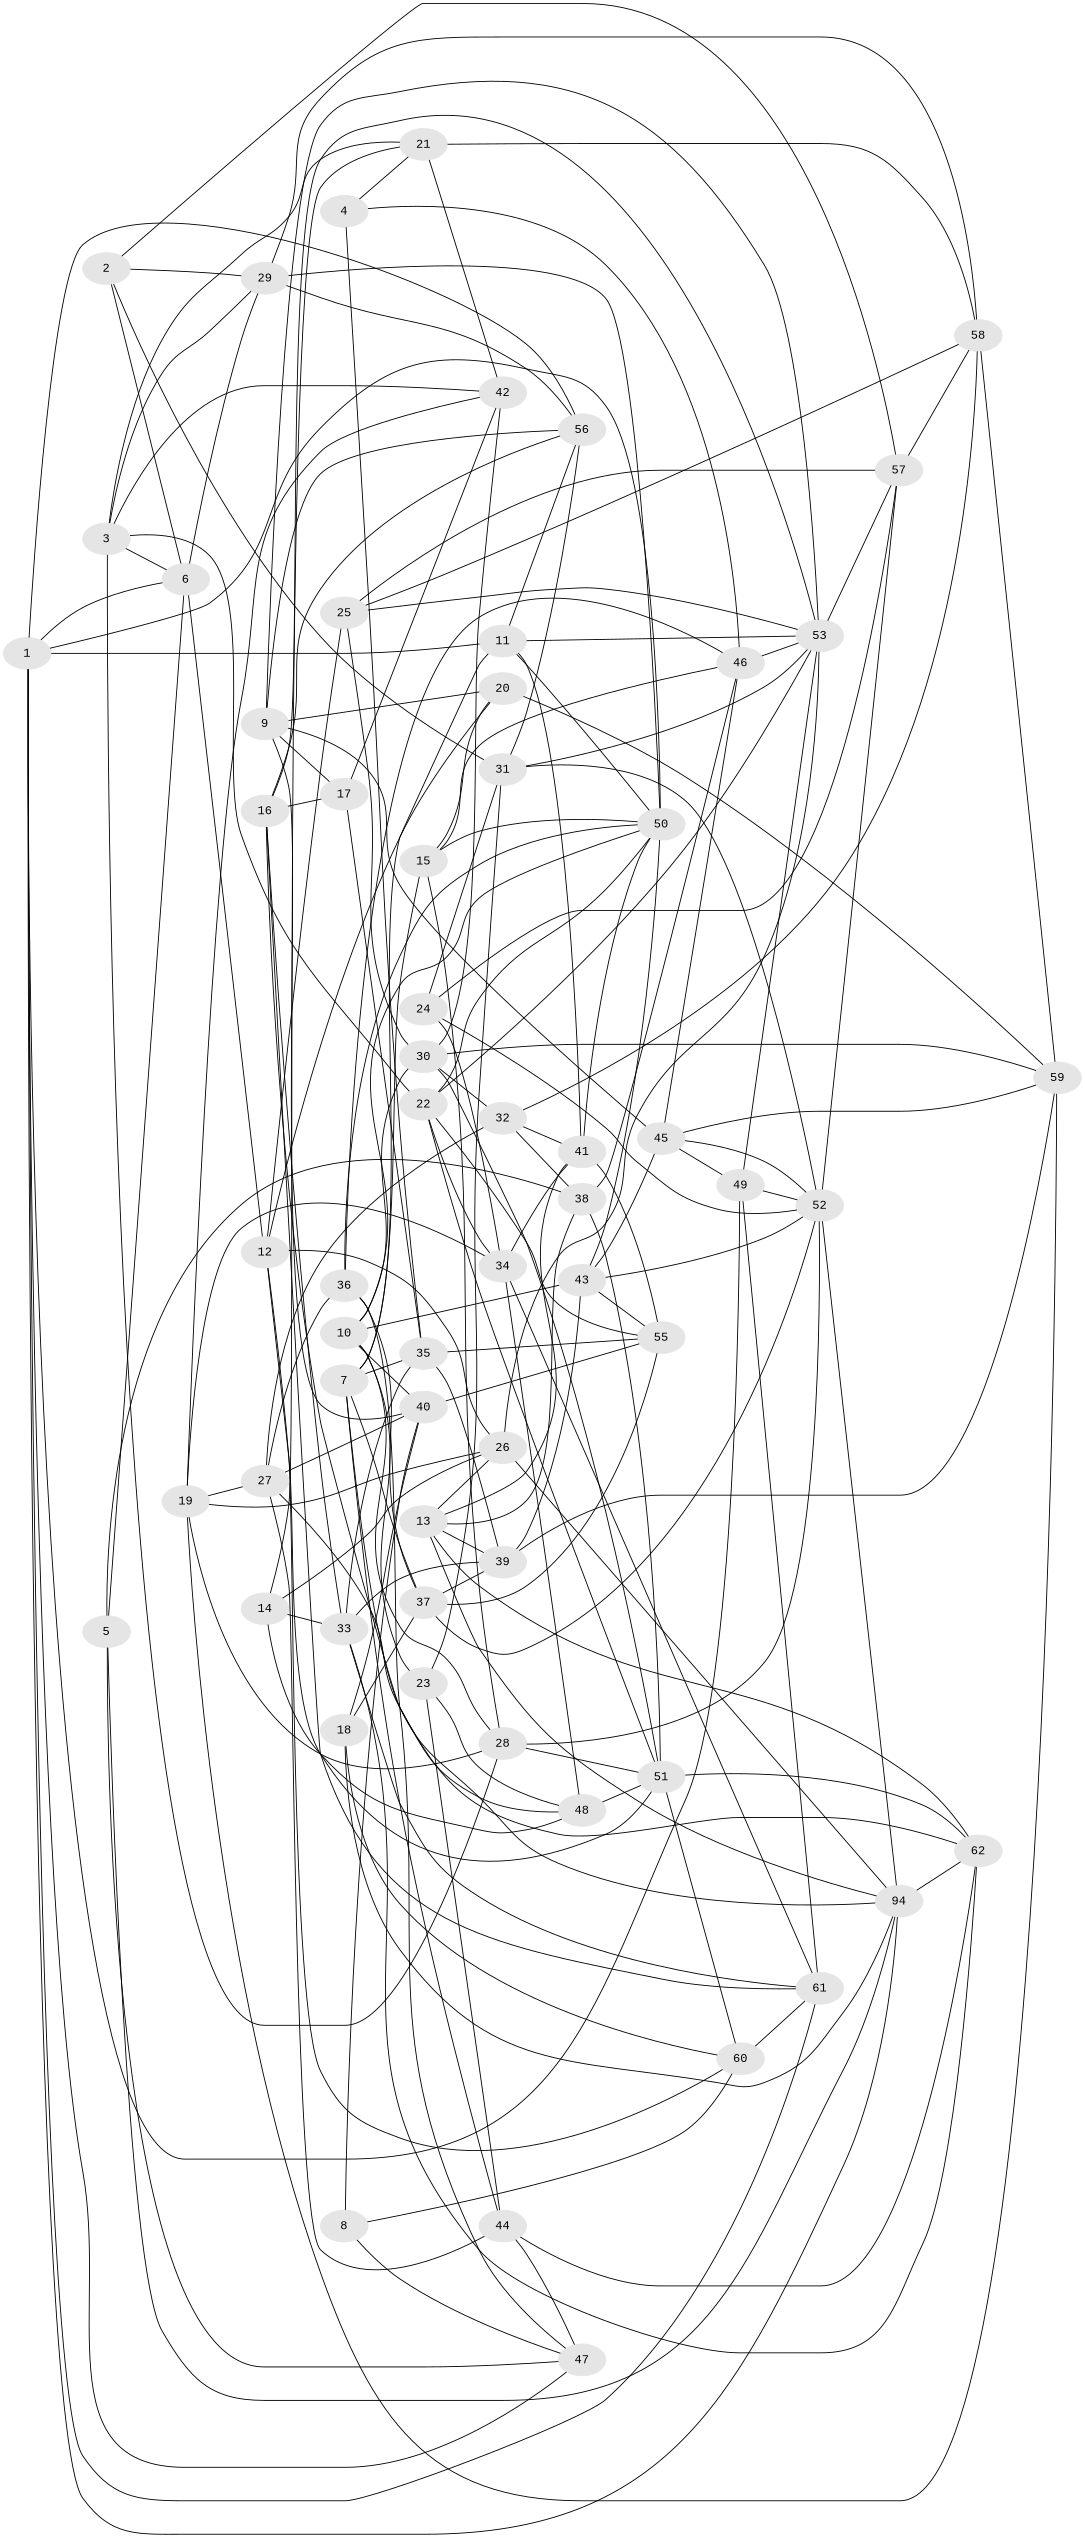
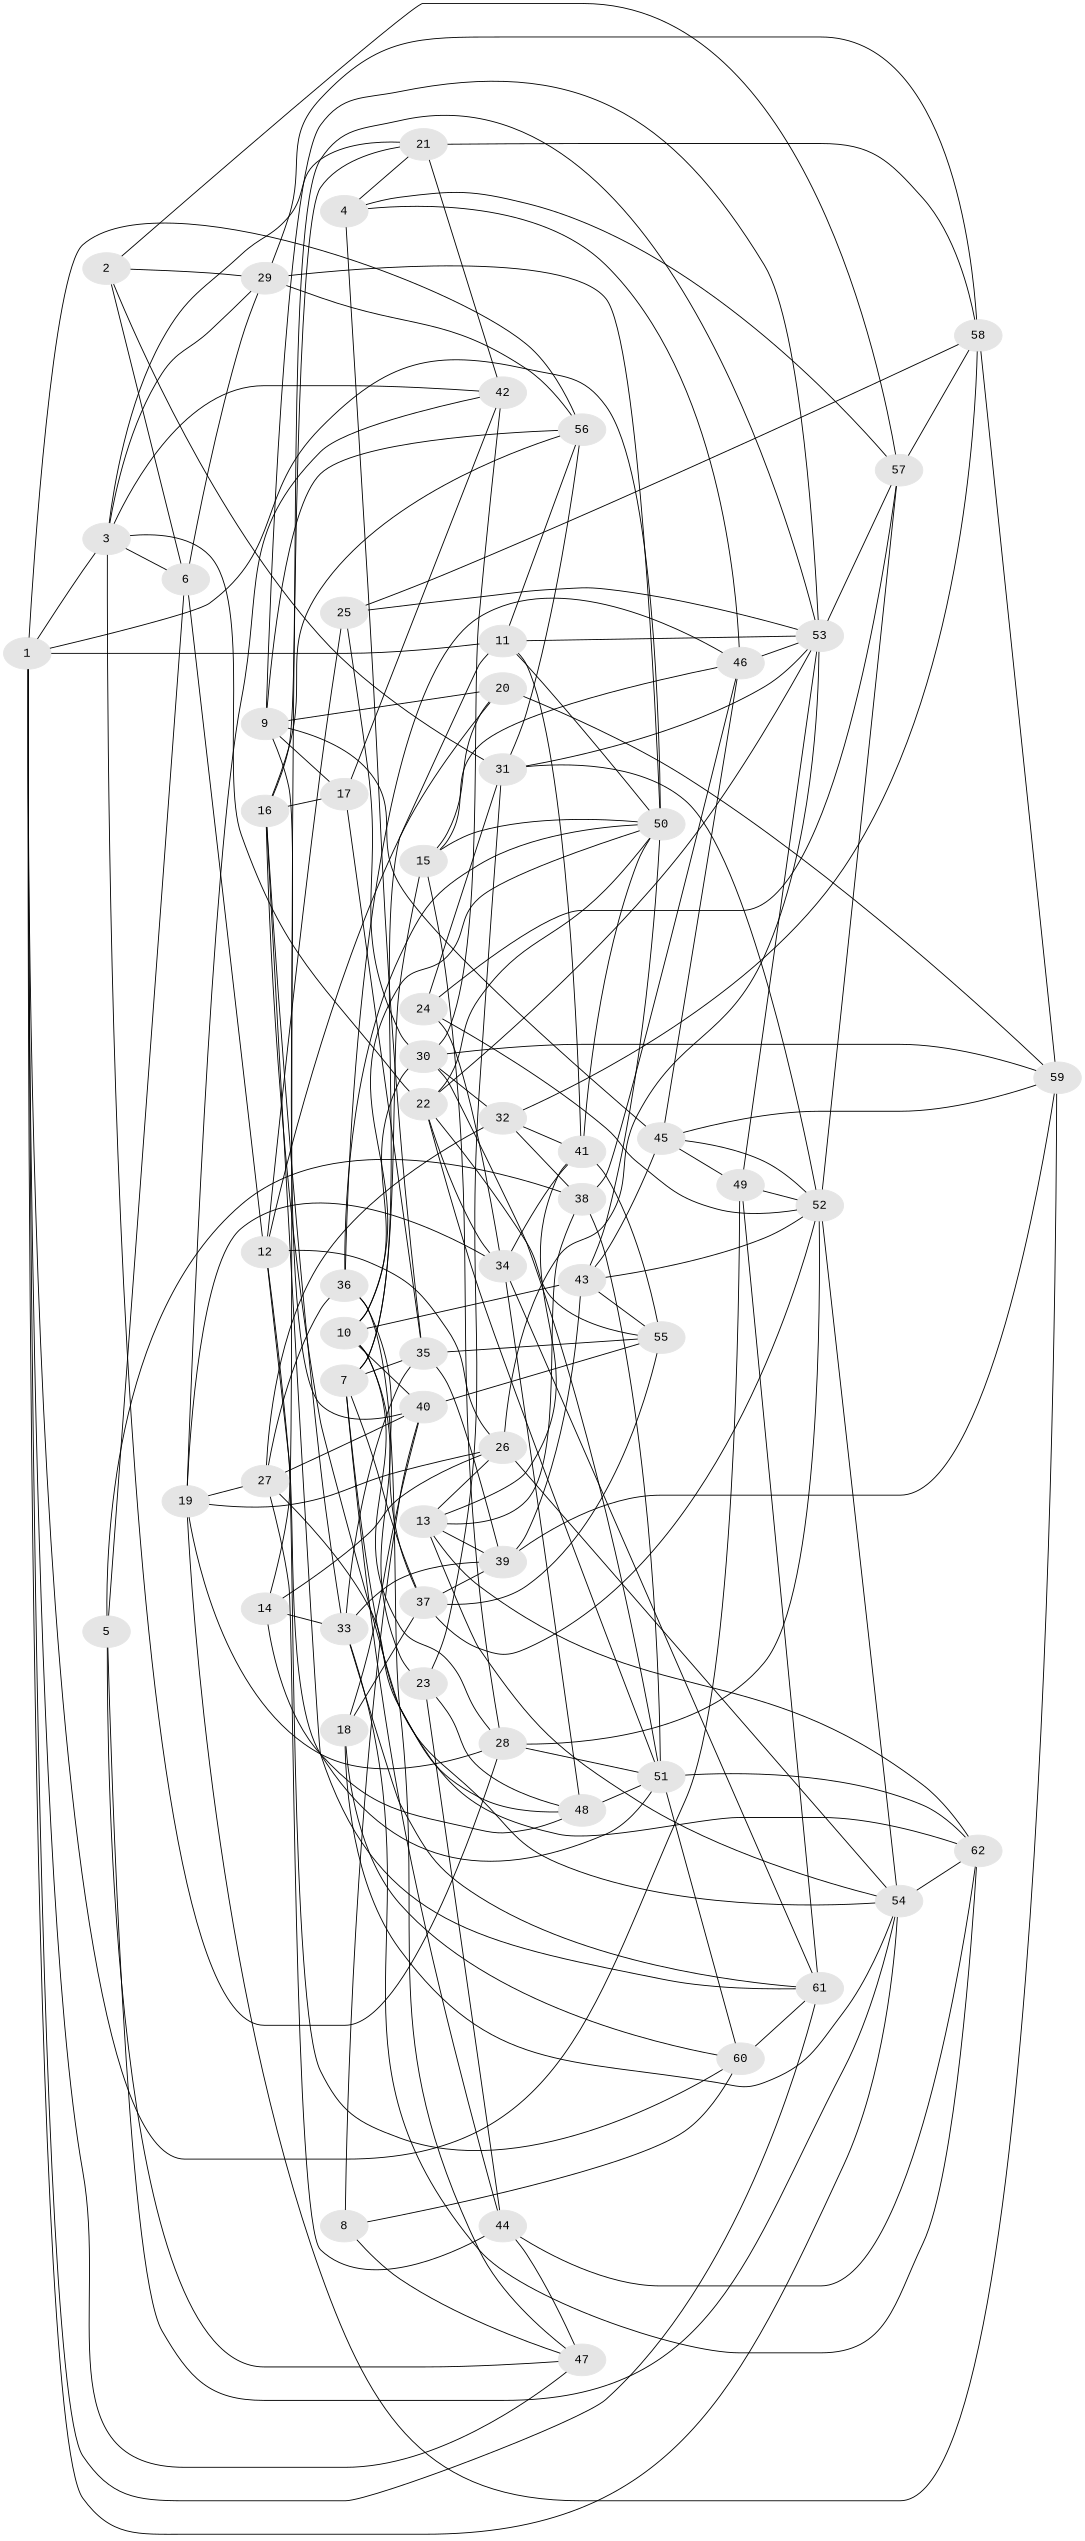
edge "57" -- "25": now "57" -- "4"
edge "6" -- "1": now "3" -- "1"
node "94": label "94" -> "54"
